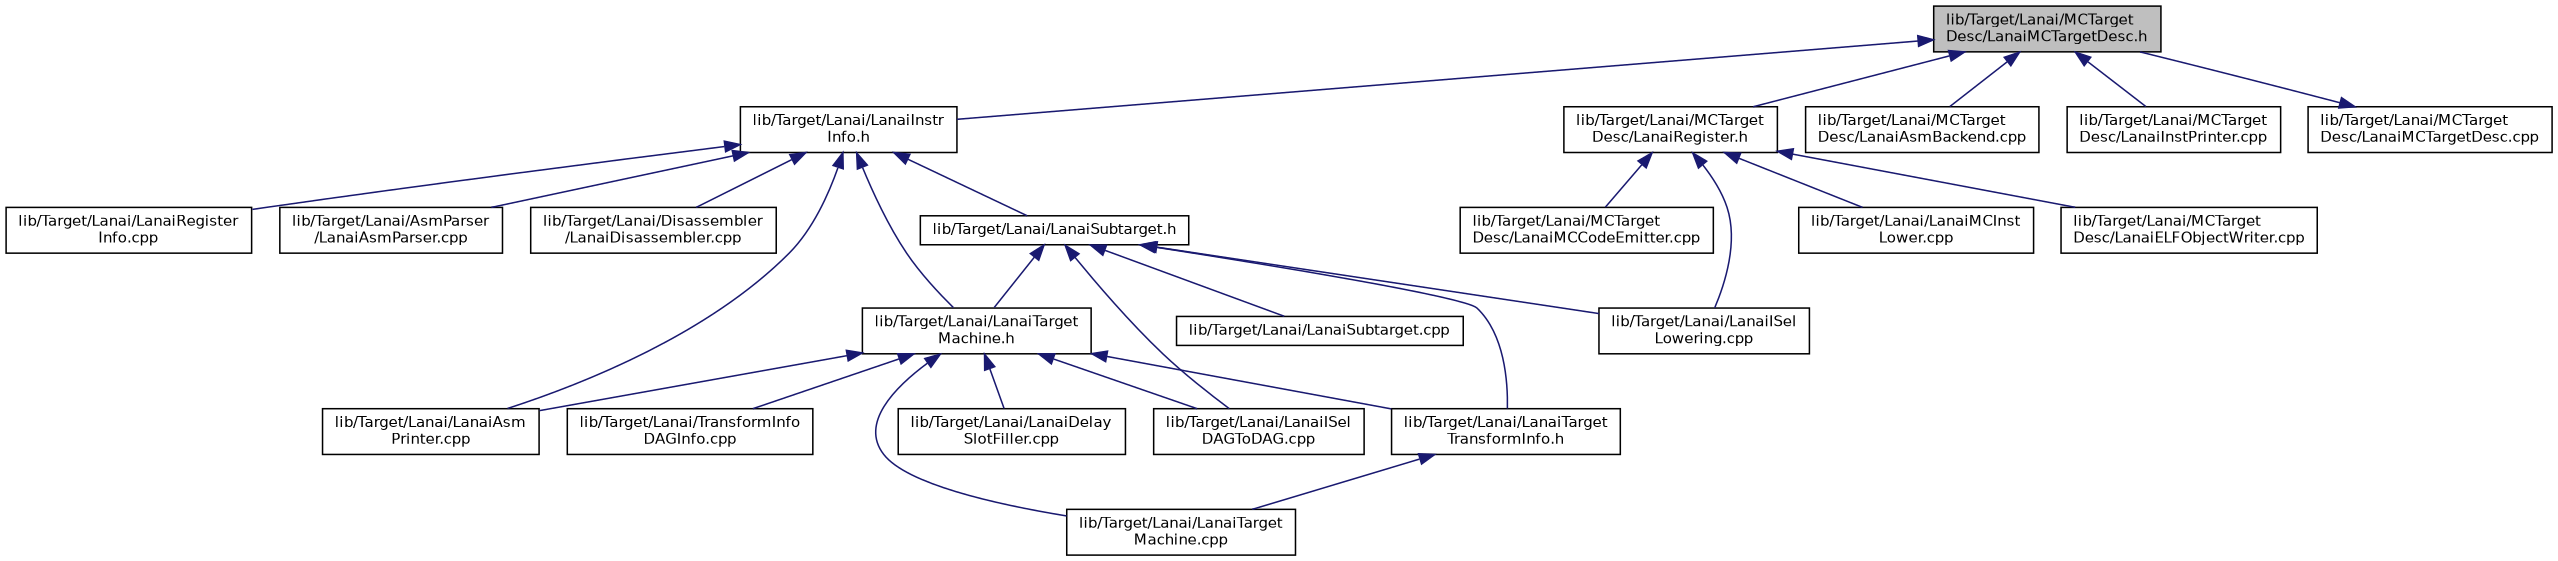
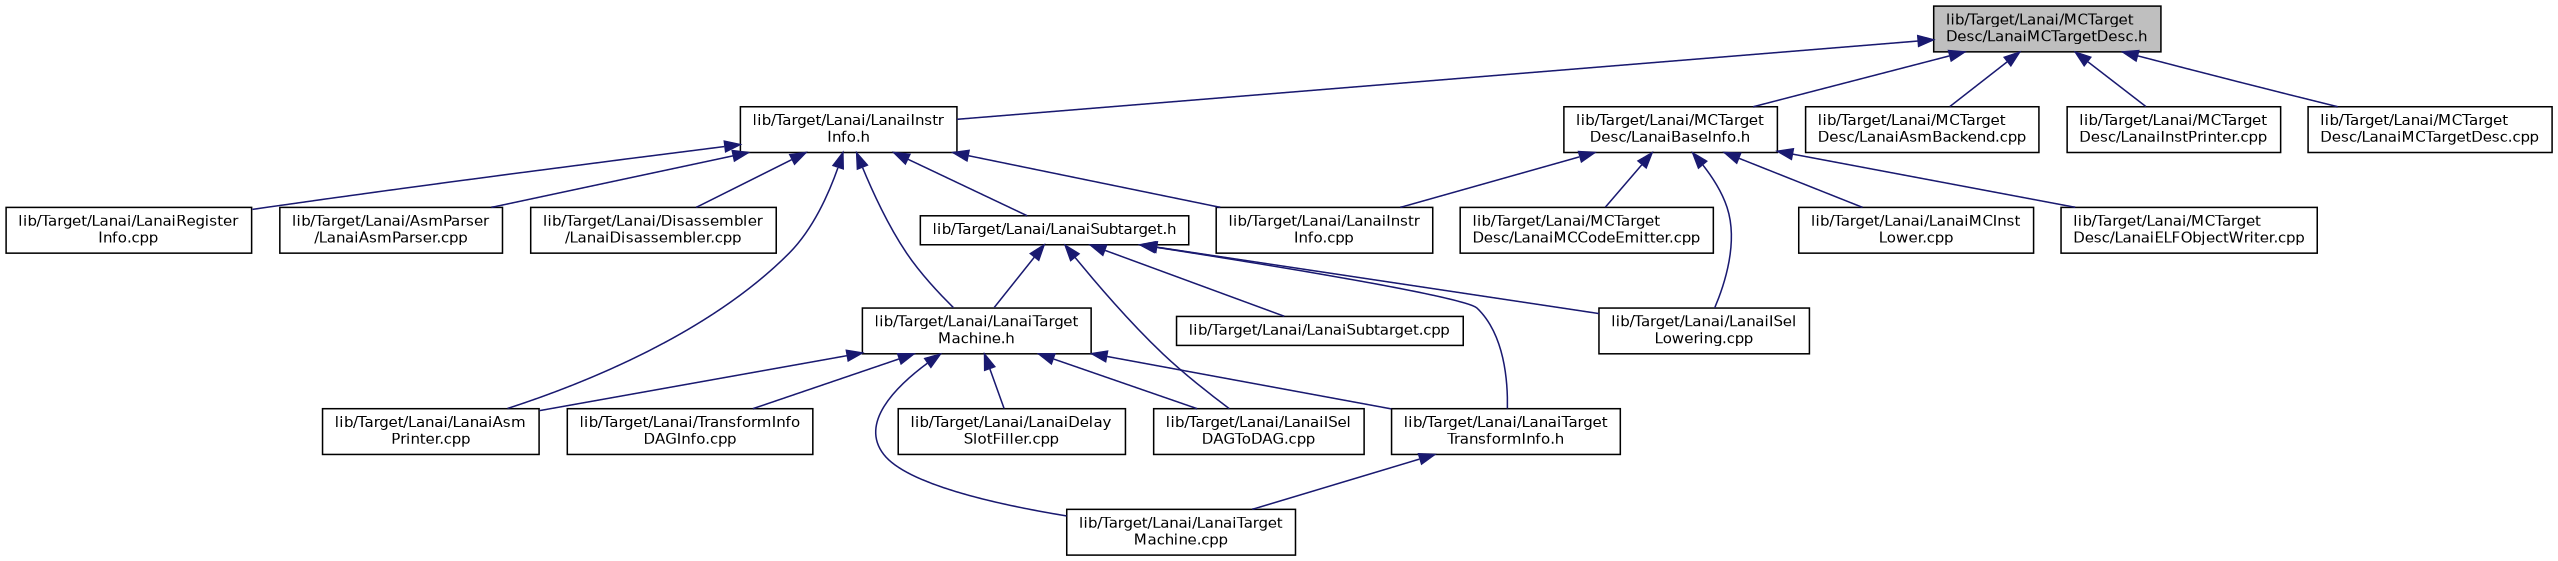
edge "lib/Target/Lanai/MCTarget Desc/LanaiMCTargetDesc.h" -> "lib/Target/Lanai/MCTarget Desc/LanaiMCTargetDesc.cpp": reversed
node "lib/Target/Lanai/MCTarget Desc/LanaiRegister.h": label "lib/Target/Lanai/MCTarget Desc/LanaiRegister.h" -> "lib/Target/Lanai/MCTarget Desc/LanaiBaseInfo.h"
node "lib/Target/Lanai/LanaiInstr Info.cpp": added
